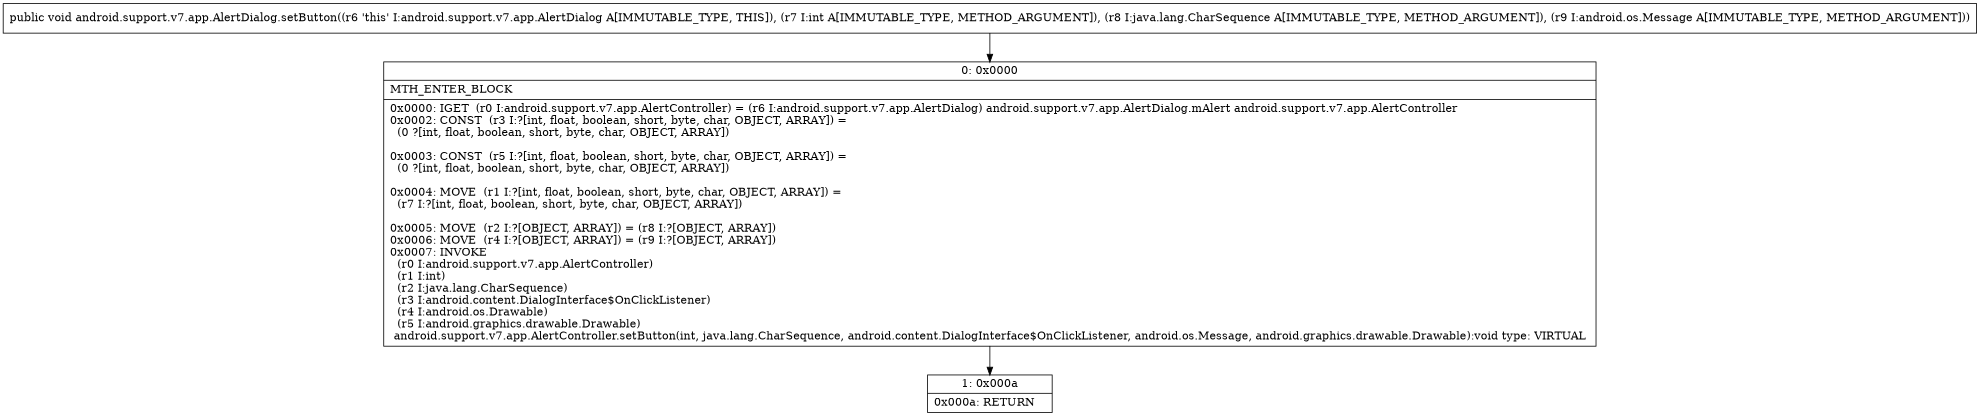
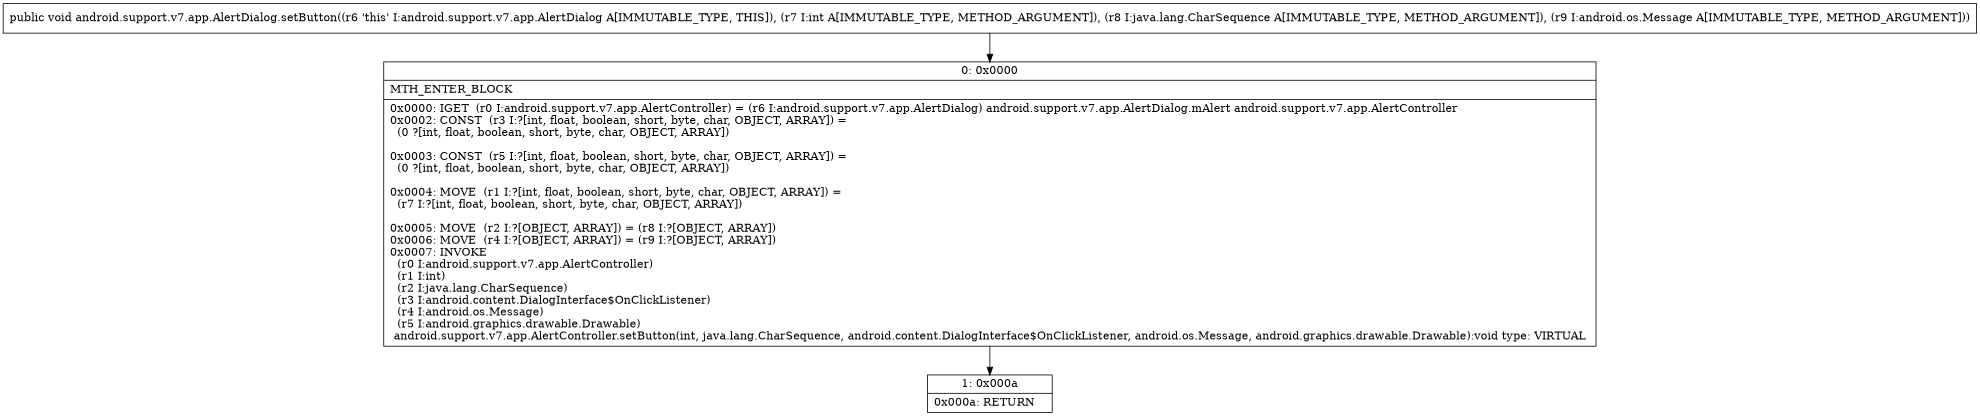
node "0: 0x0000": text "(r4 I:android.os.Drawable)" -> "(r4 I:android.os.Message)"
